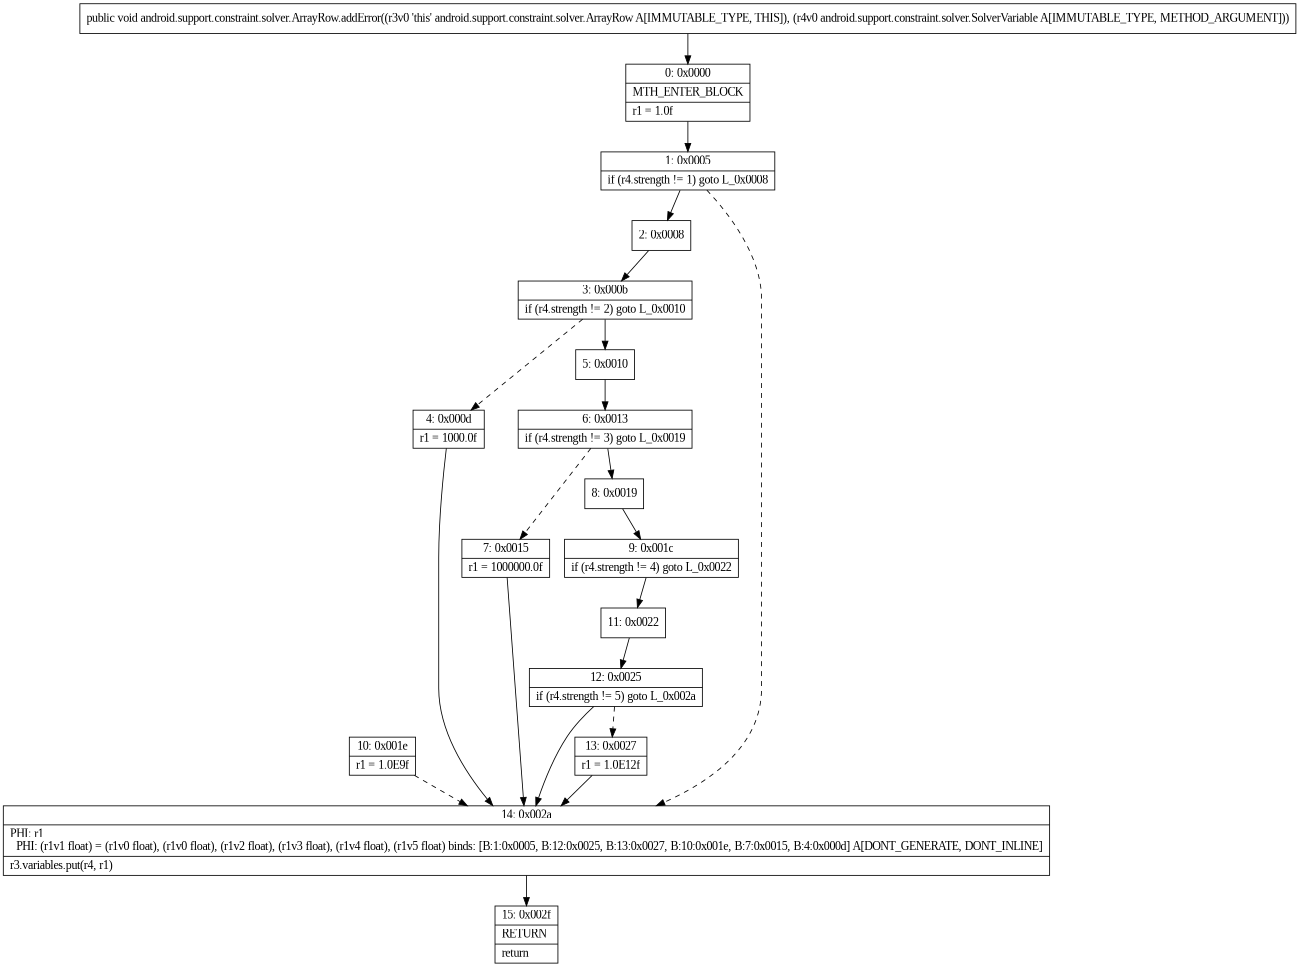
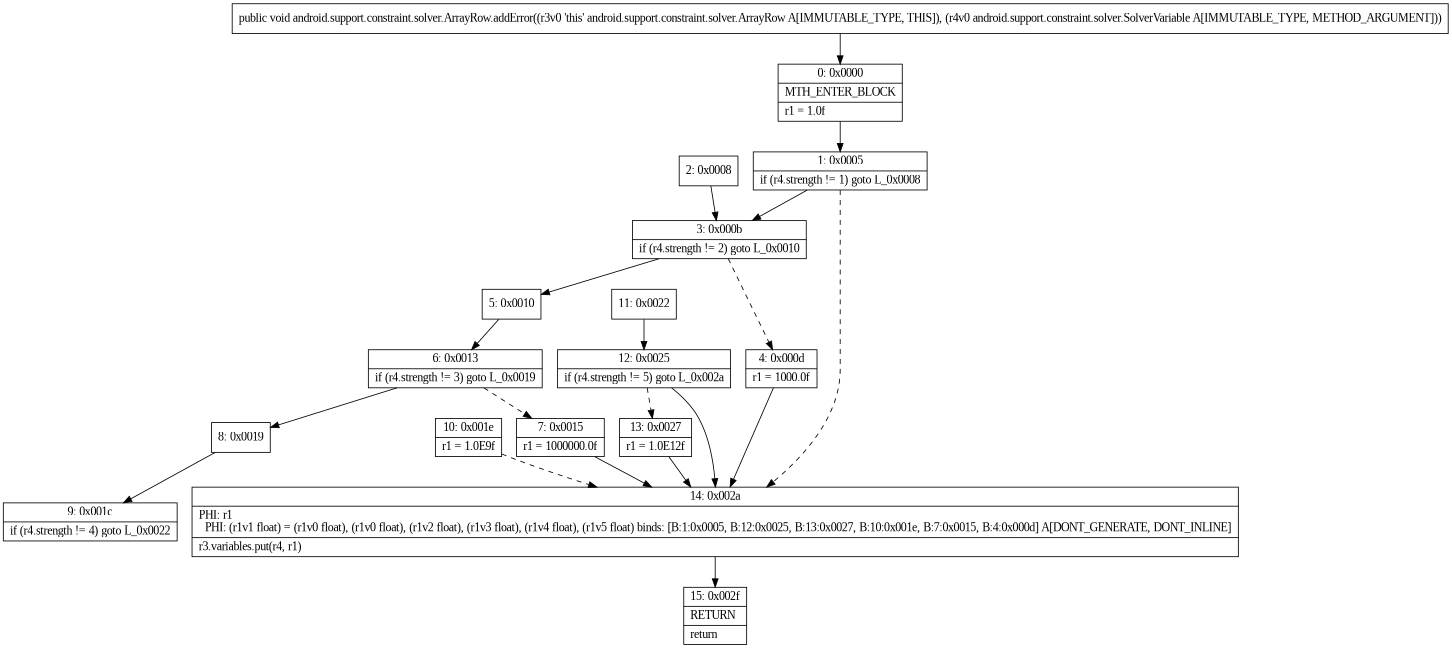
edge "1: 0x0005" -> "2: 0x0008": now "1: 0x0005" -> "3: 0x000b"
edge "9: 0x001c" -> "11: 0x0022": removed
